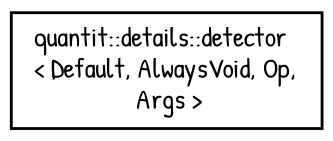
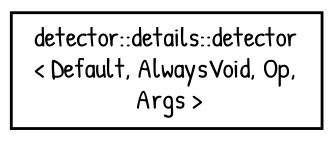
node "quantit::details::detector < Default, AlwaysVoid, Op, Args >": label "quantit::details::detector < Default, AlwaysVoid, Op, Args >" -> "detector::details::detector < Default, AlwaysVoid, Op, Args >"
